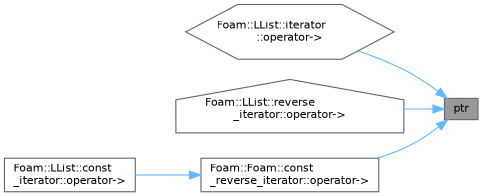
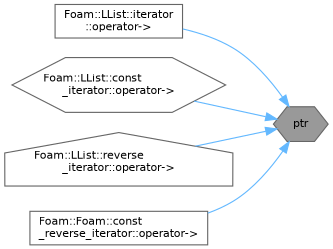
node "Foam::LList::iterator ::operator->": shape hexagon -> box
node "ptr": shape box -> hexagon
node "Foam::LList::const _iterator::operator->": shape box -> hexagon
edge "Foam::LList::const _iterator::operator->" -> "Foam::Foam::const _reverse_iterator::operator->": now "Foam::LList::const _iterator::operator->" -> "ptr"
